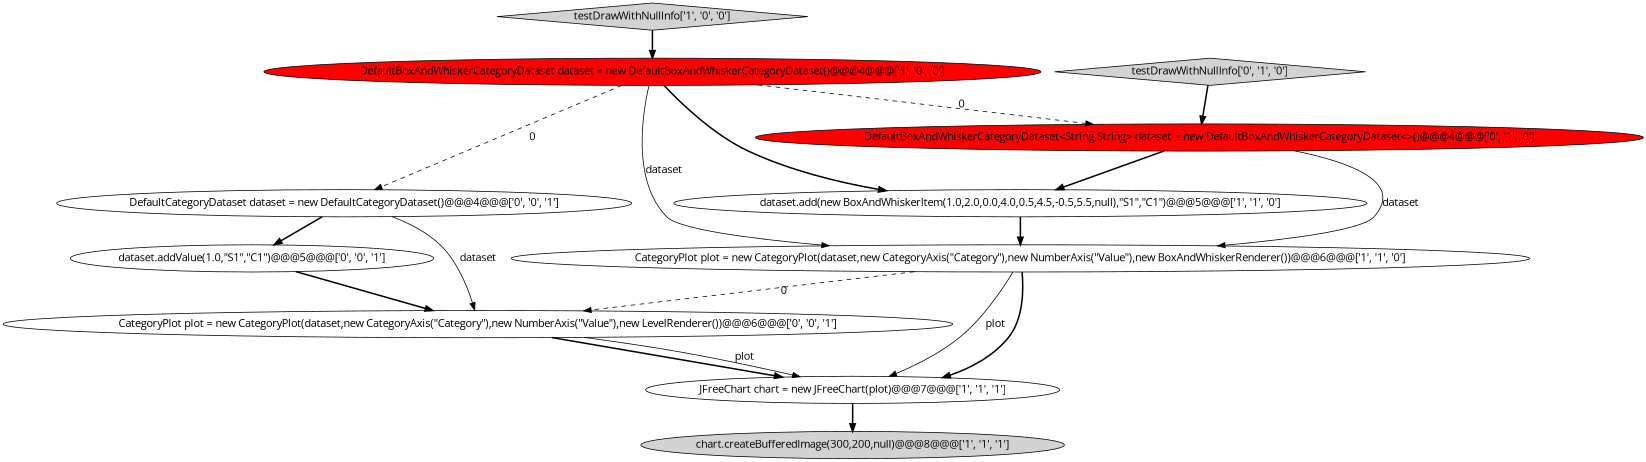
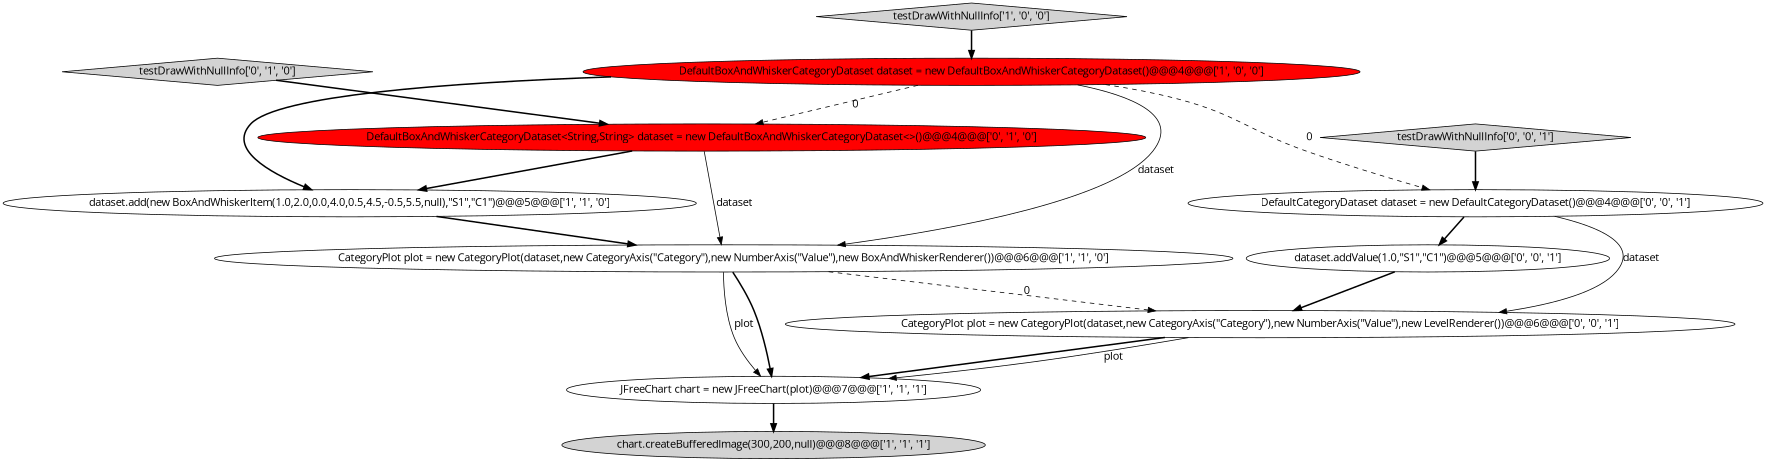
node "testDrawWithNullInfo['0', '0', '1']": added
